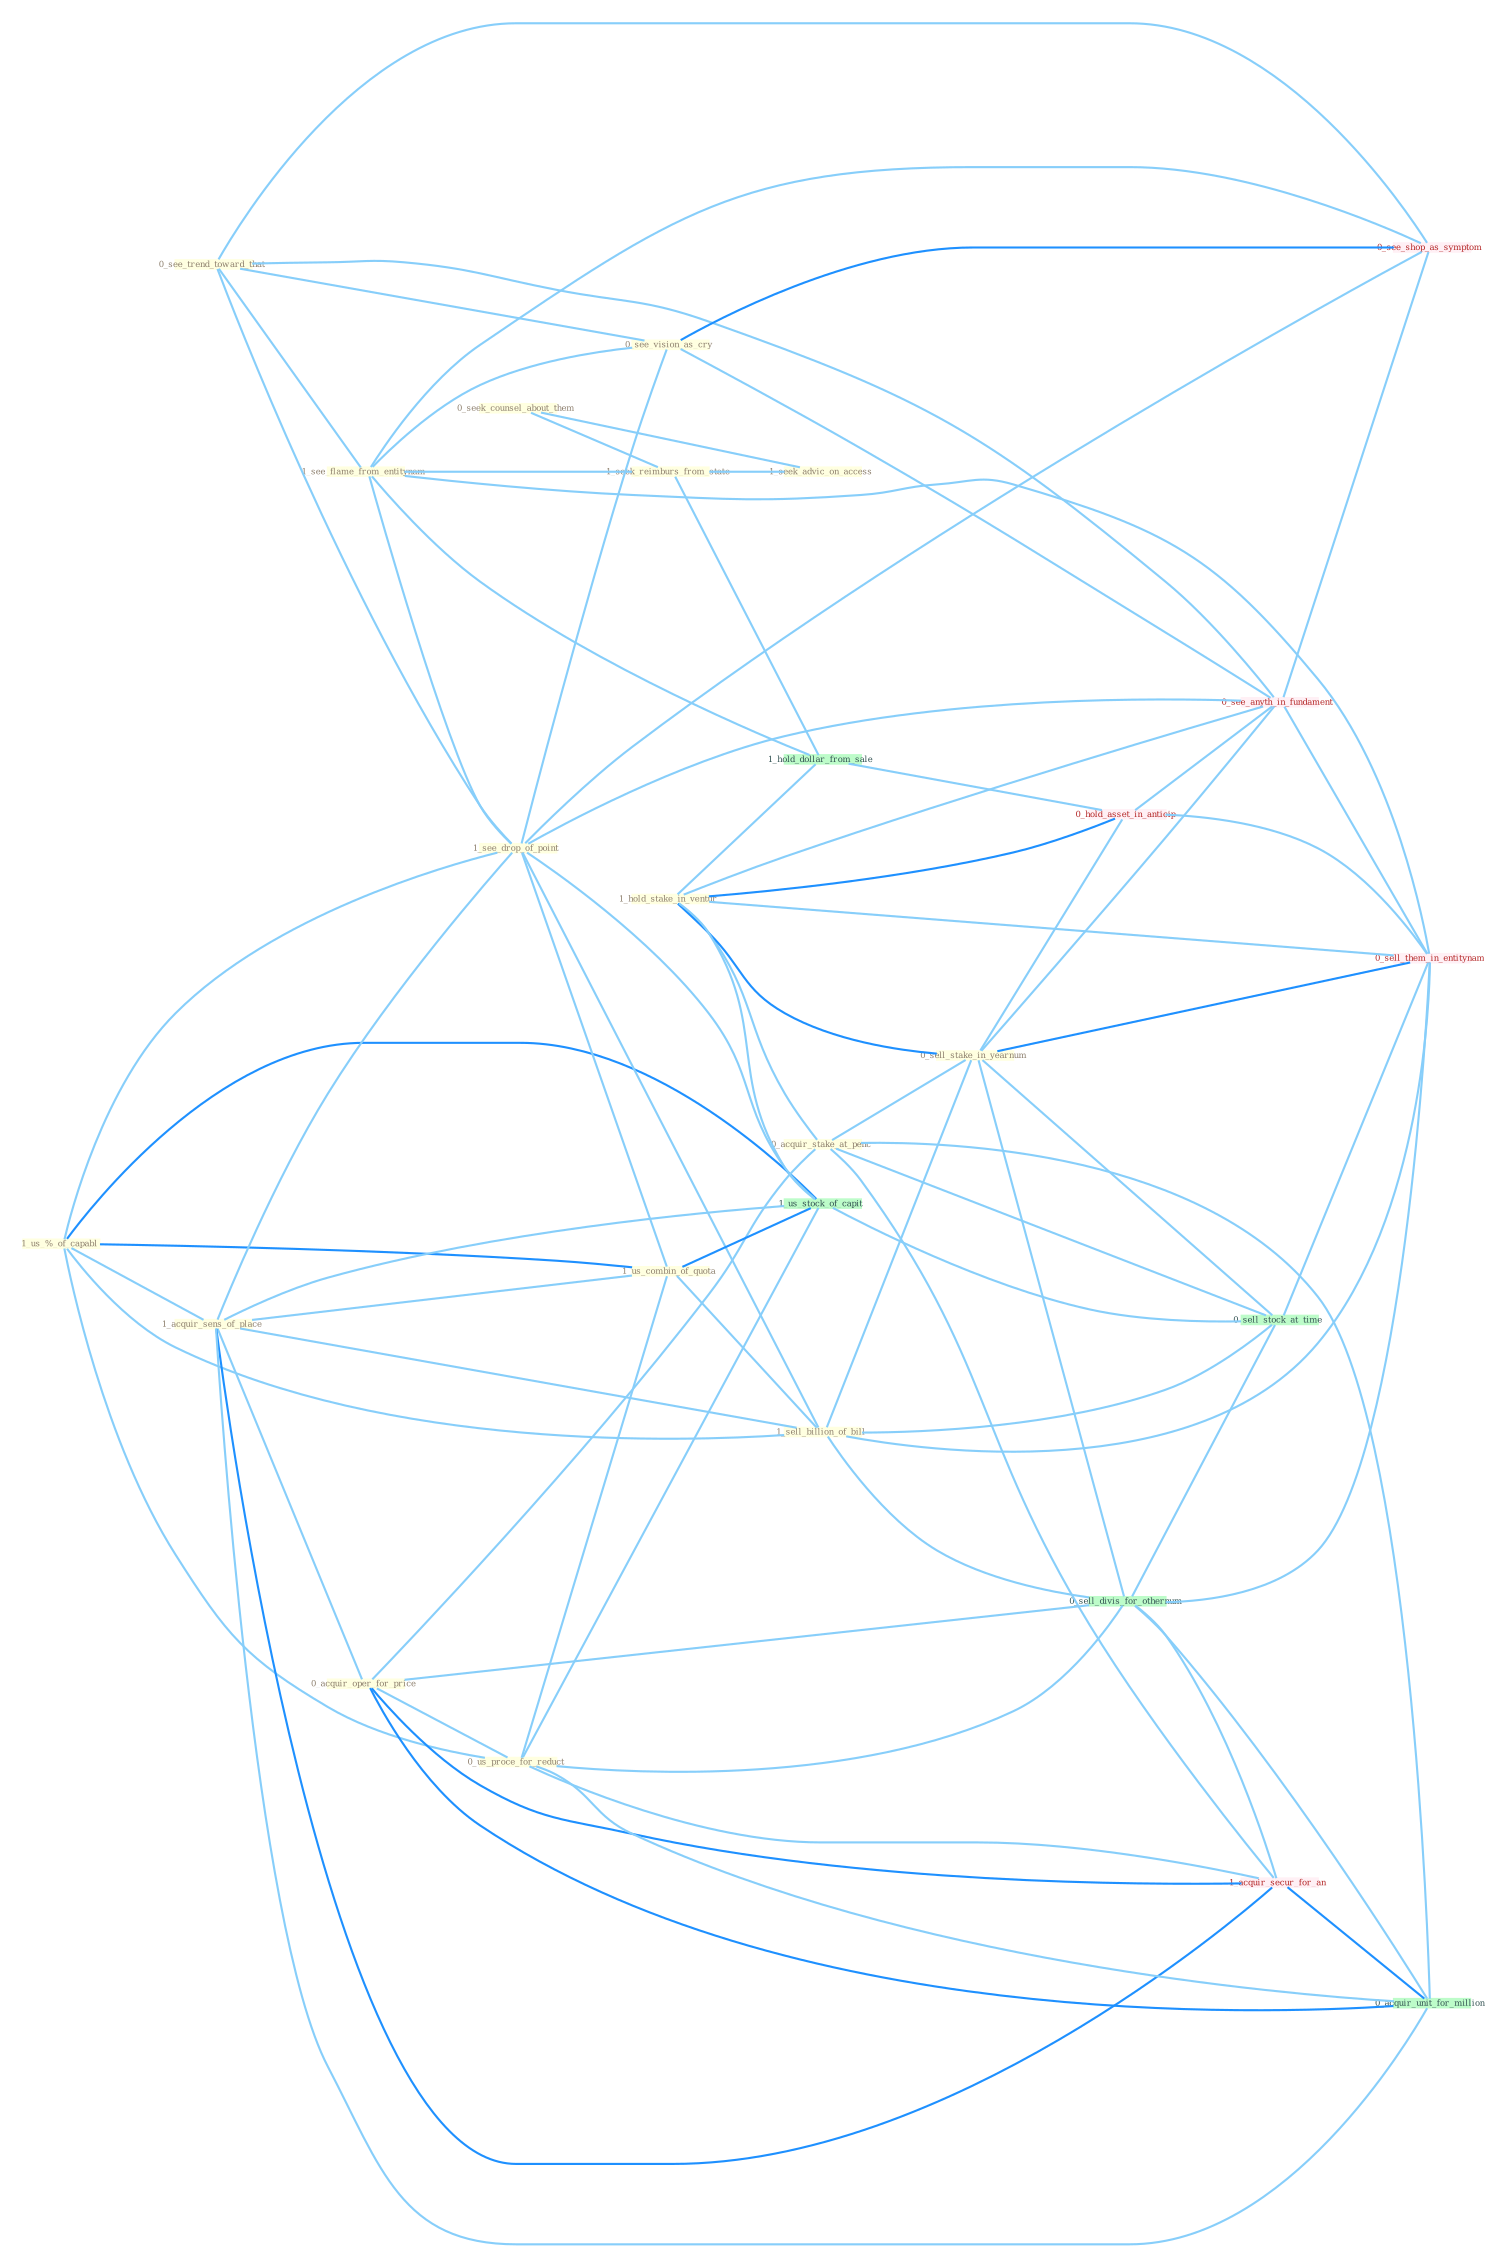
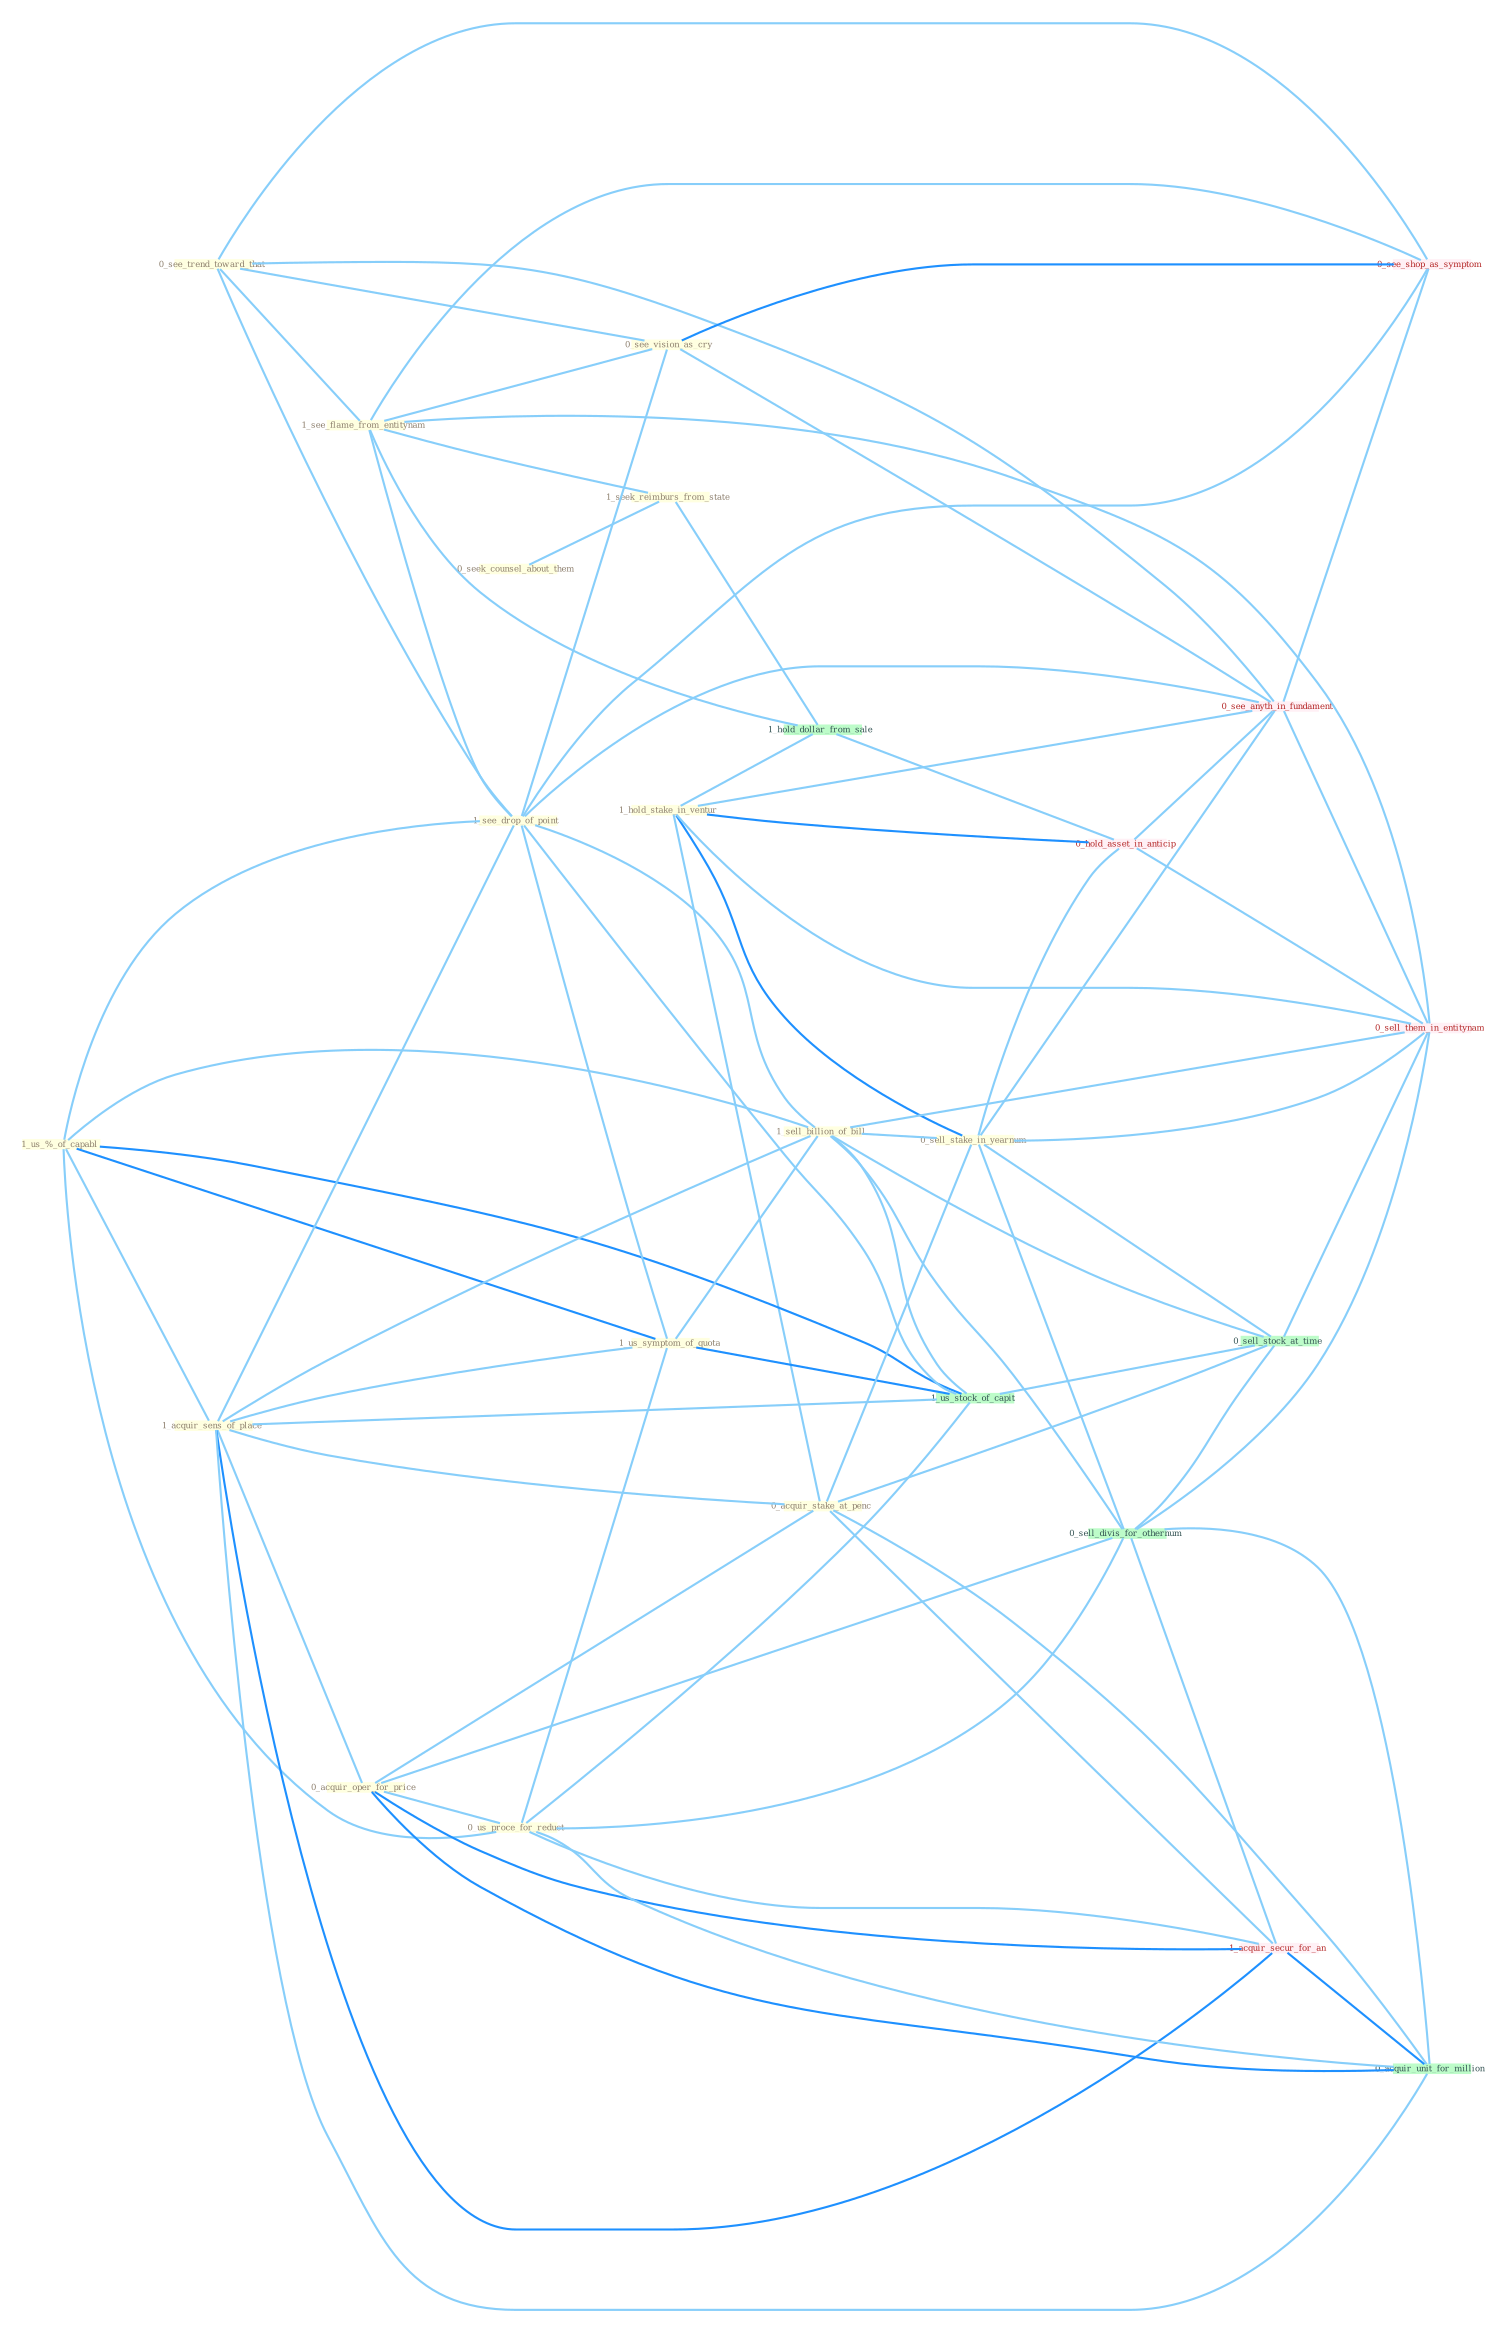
node "1_seek_advic_on_access": removed
edge "0_sell_them_in_entitynam" -- "0_sell_stake_in_yearnum": color #1e90ff -> #87cefa
edge "1_hold_stake_in_ventur" -- "1_us_stock_of_capit": now "1_sell_billion_of_bill" -- "1_us_stock_of_capit"
node "1_us_combin_of_quota": label "1_us_combin_of_quota" -> "1_us_symptom_of_quota"
edge "1_acquir_sens_of_place" -- "0_acquir_stake_at_penc": added
